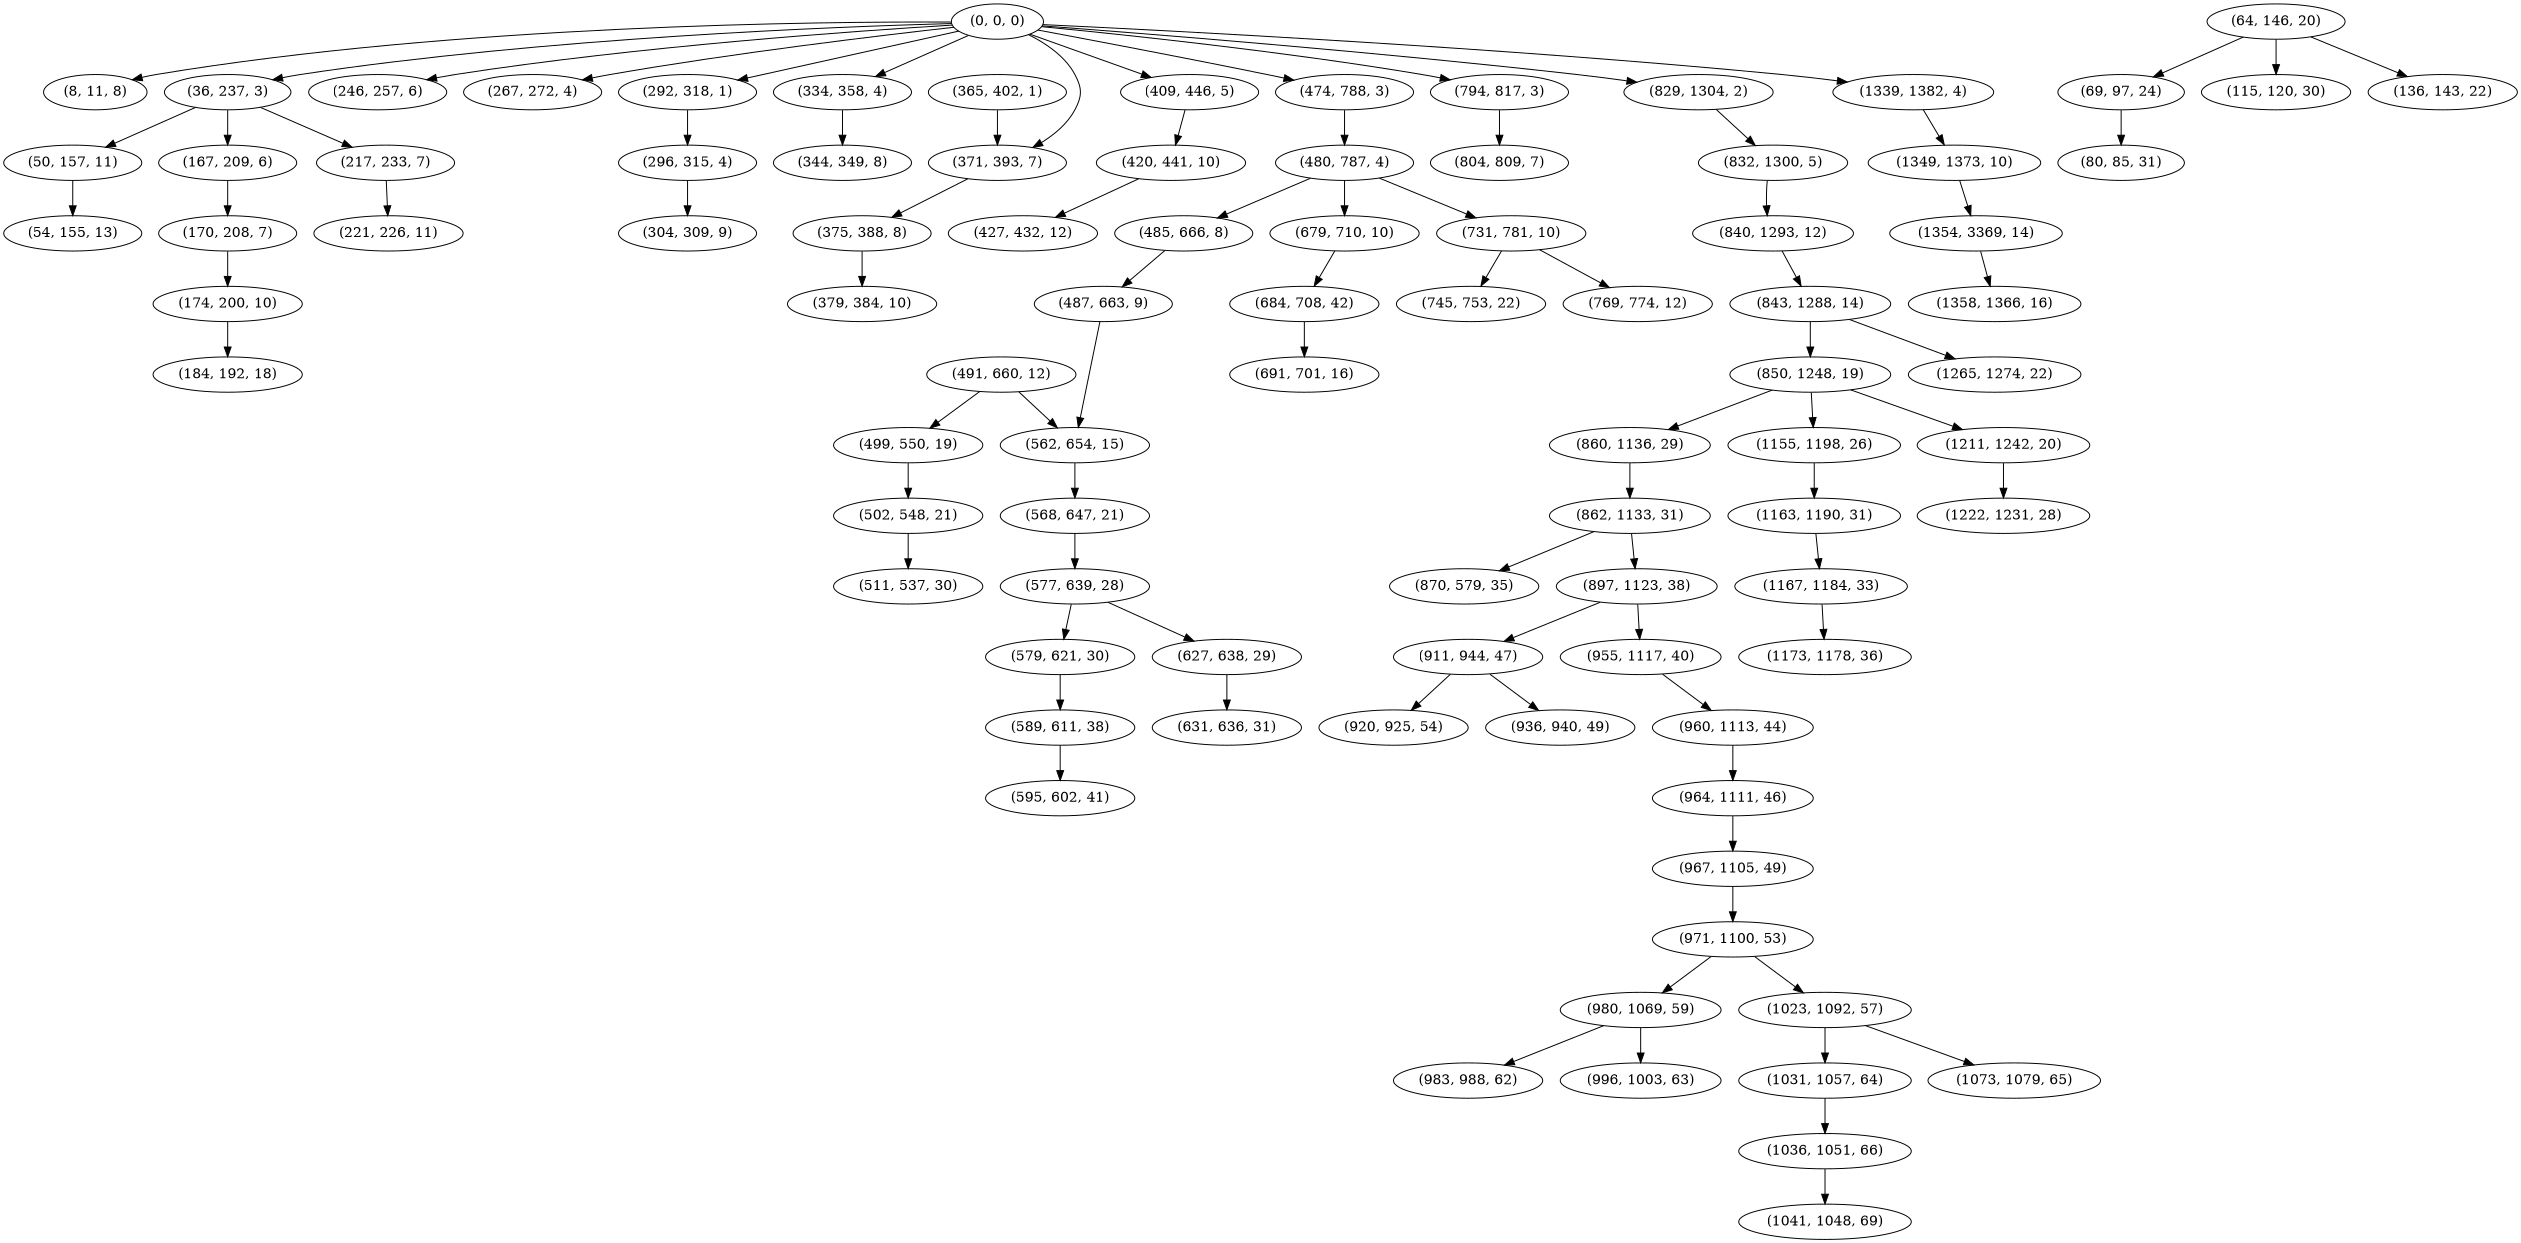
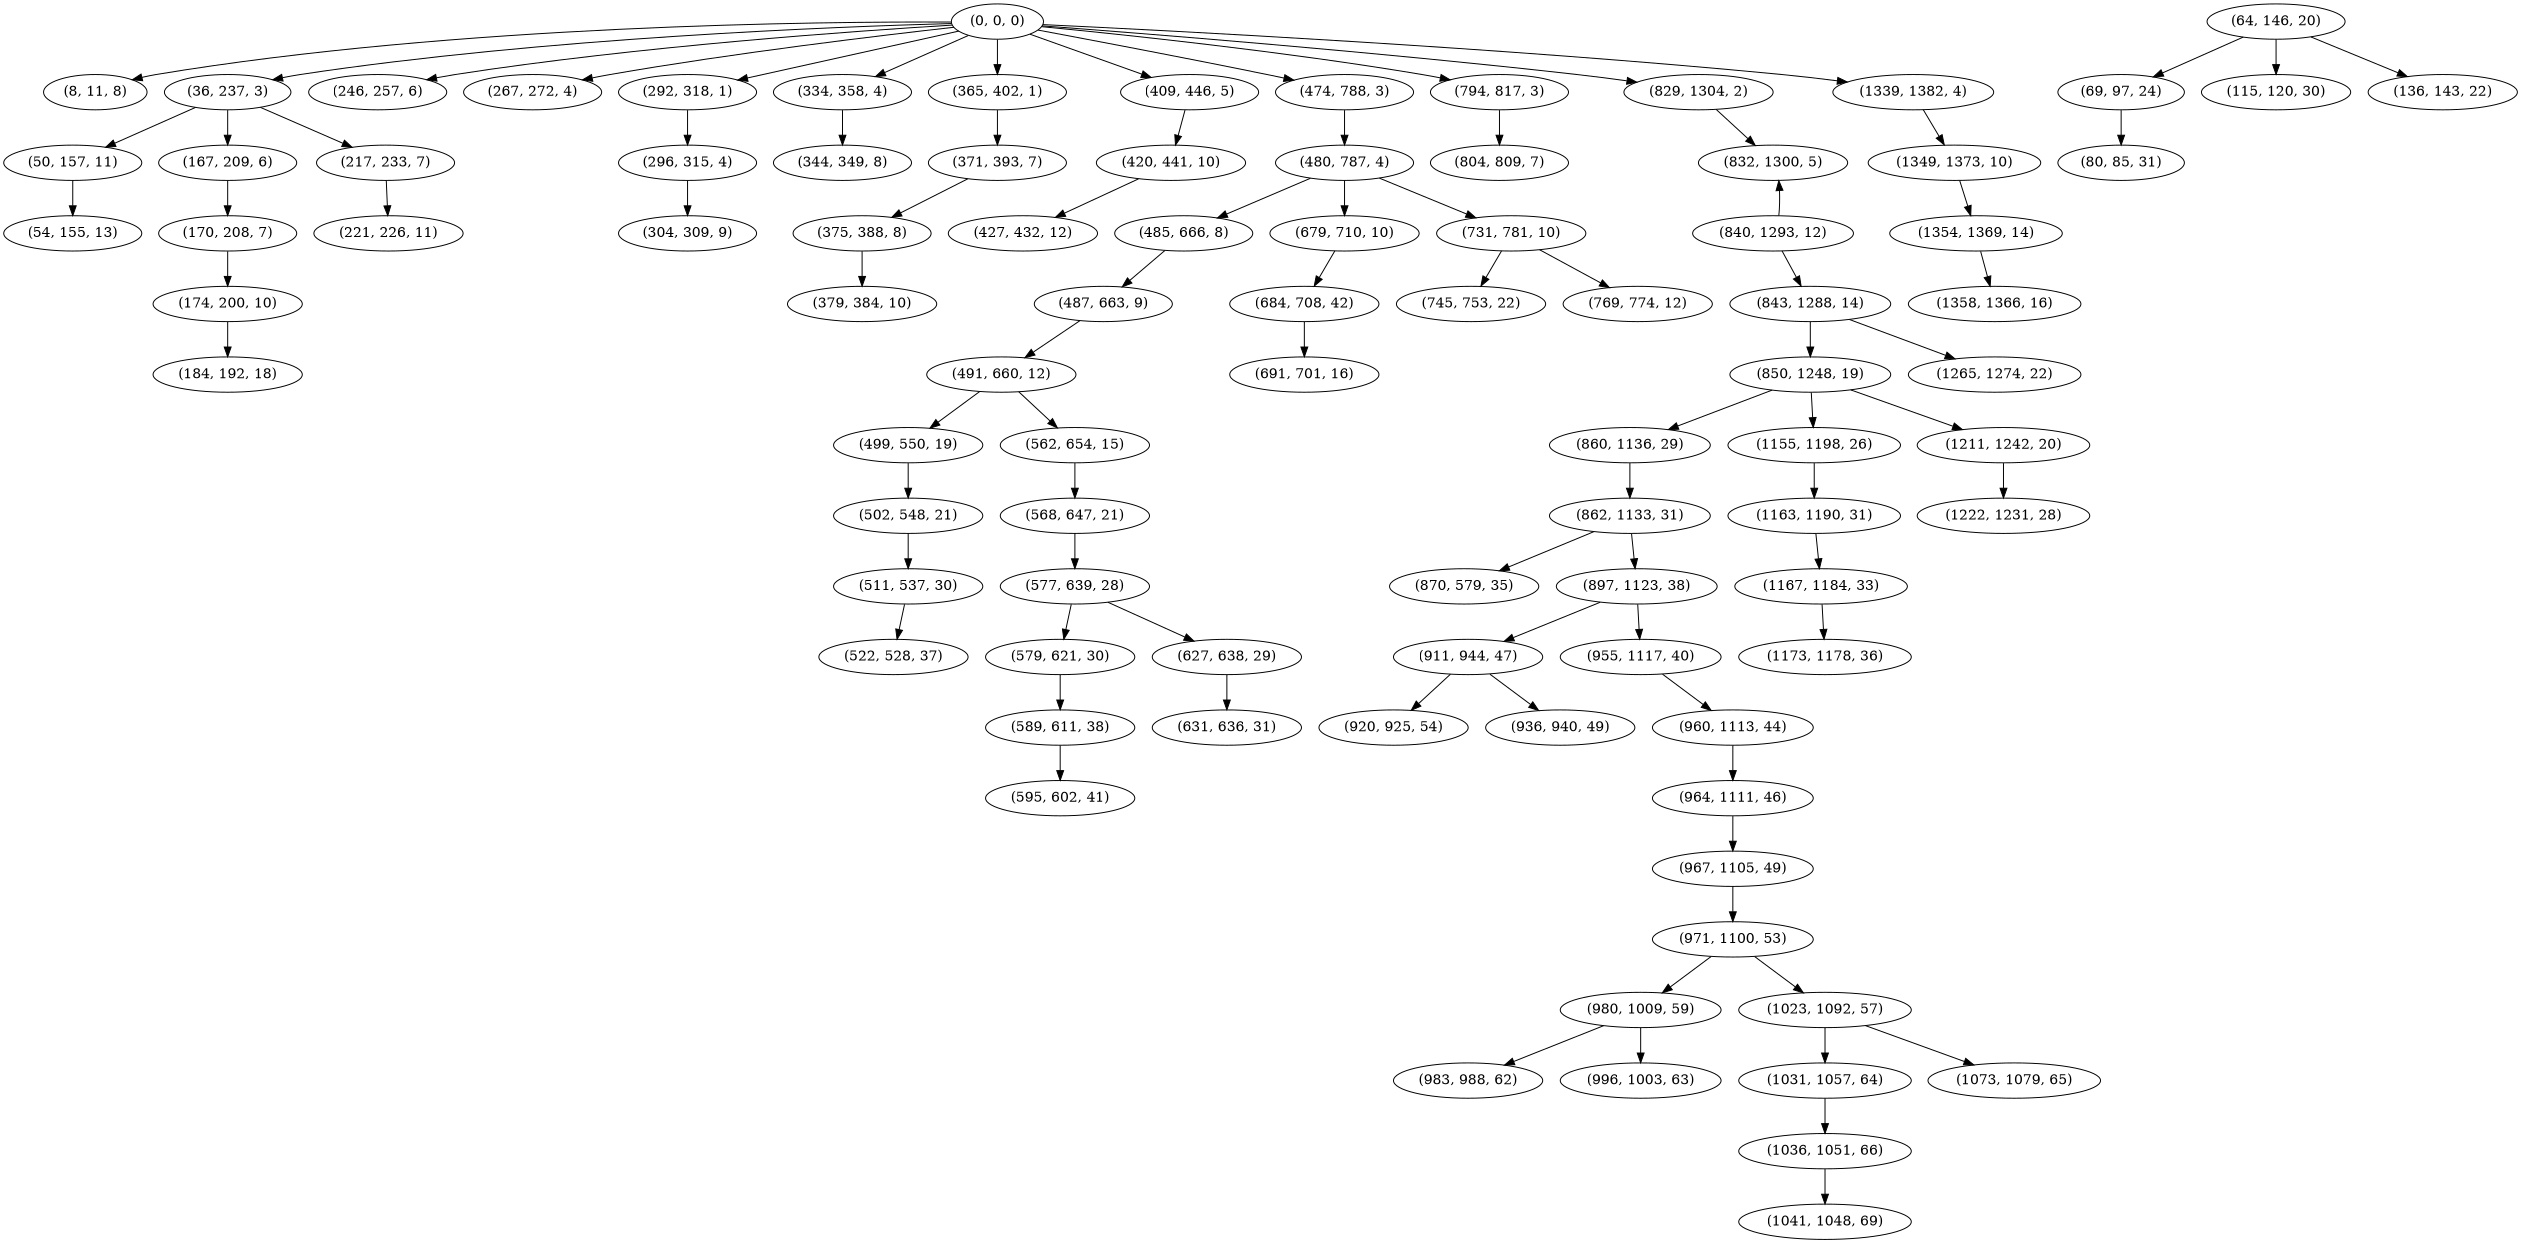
edge "(0, 0, 0)" -> "(371, 393, 7)": now "(0, 0, 0)" -> "(365, 402, 1)"
edge "(832, 1300, 5)" -> "(840, 1293, 12)": reversed
node "(1354, 3369, 14)": label "(1354, 3369, 14)" -> "(1354, 1369, 14)"
edge "(487, 663, 9)" -> "(562, 654, 15)": now "(487, 663, 9)" -> "(491, 660, 12)"
node "(522, 528, 37)": added
node "(980, 1069, 59)": label "(980, 1069, 59)" -> "(980, 1009, 59)"
